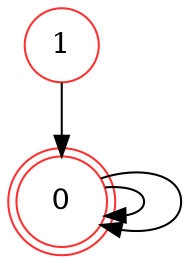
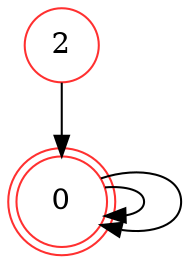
node "1": label "1" -> "2"
